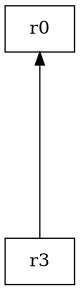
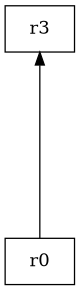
edge "r3" -> "r0": reversed
